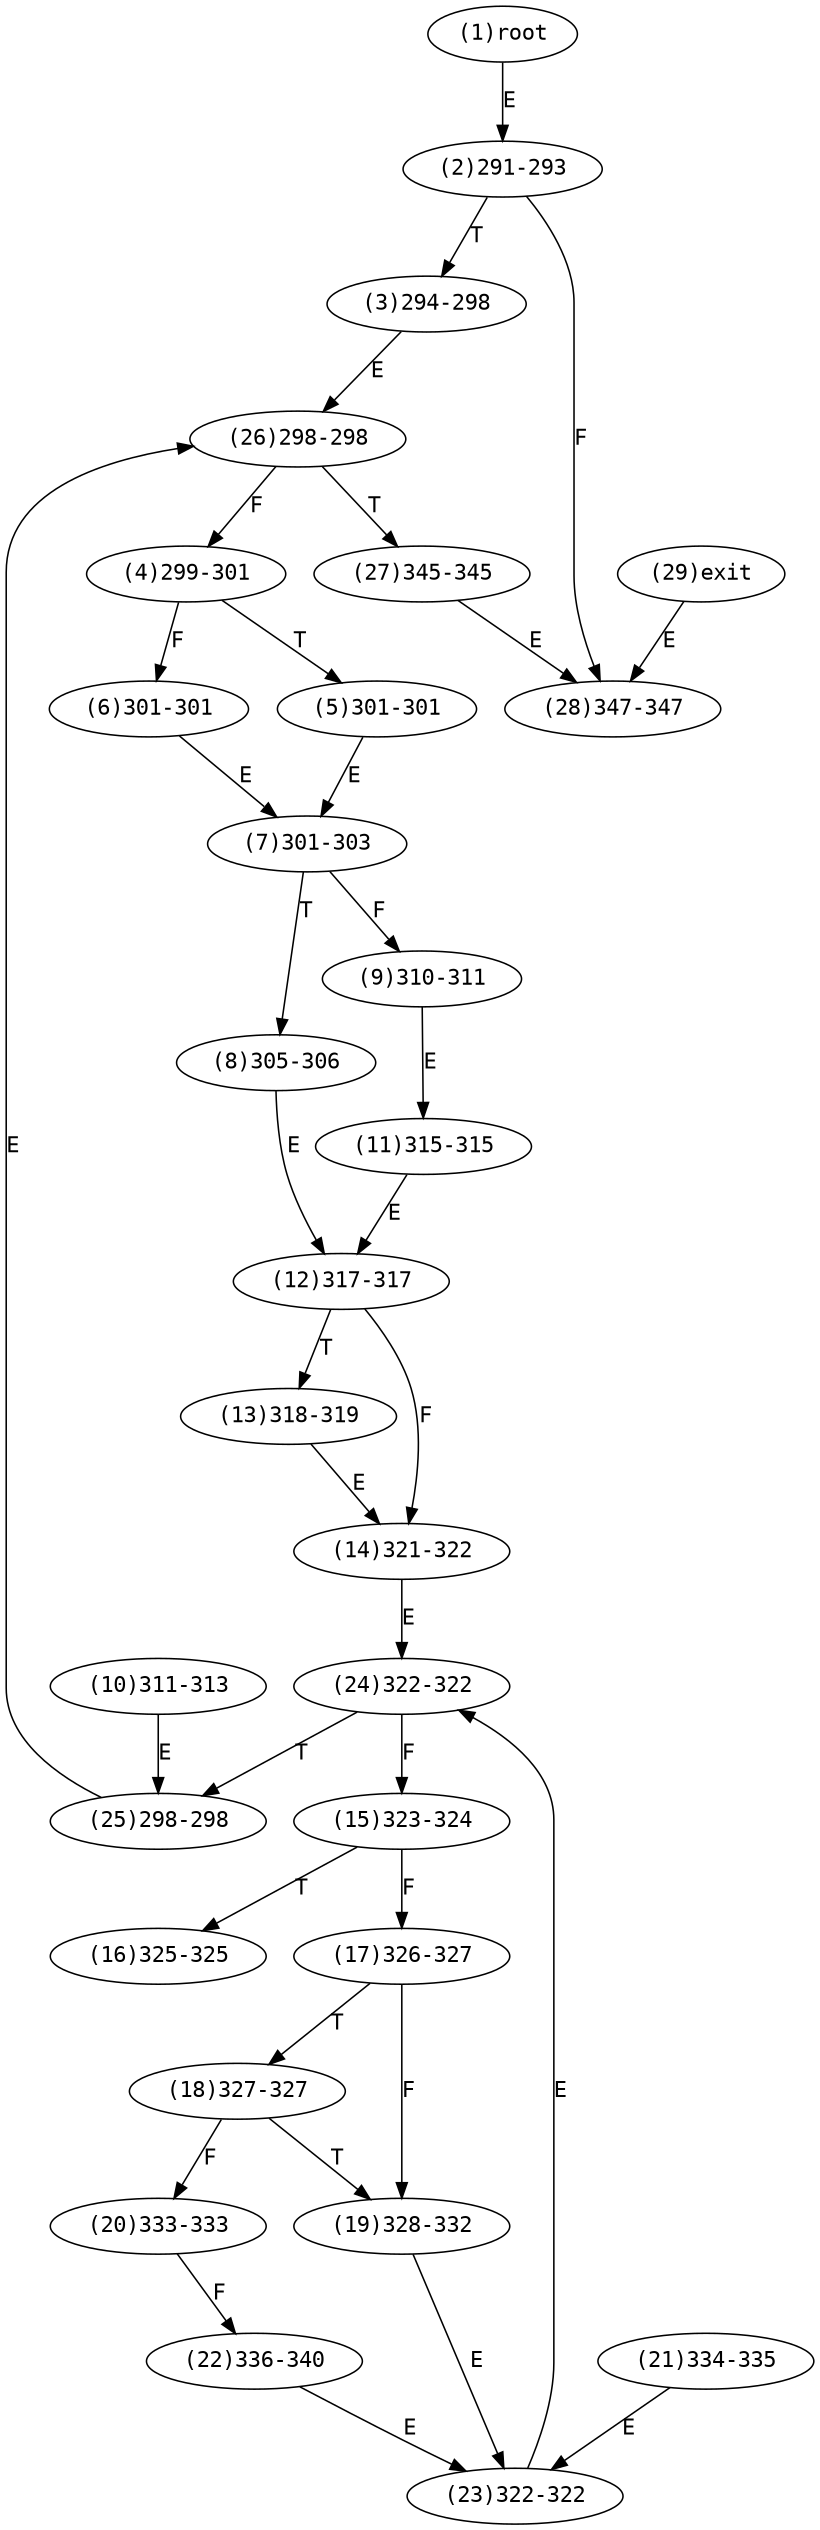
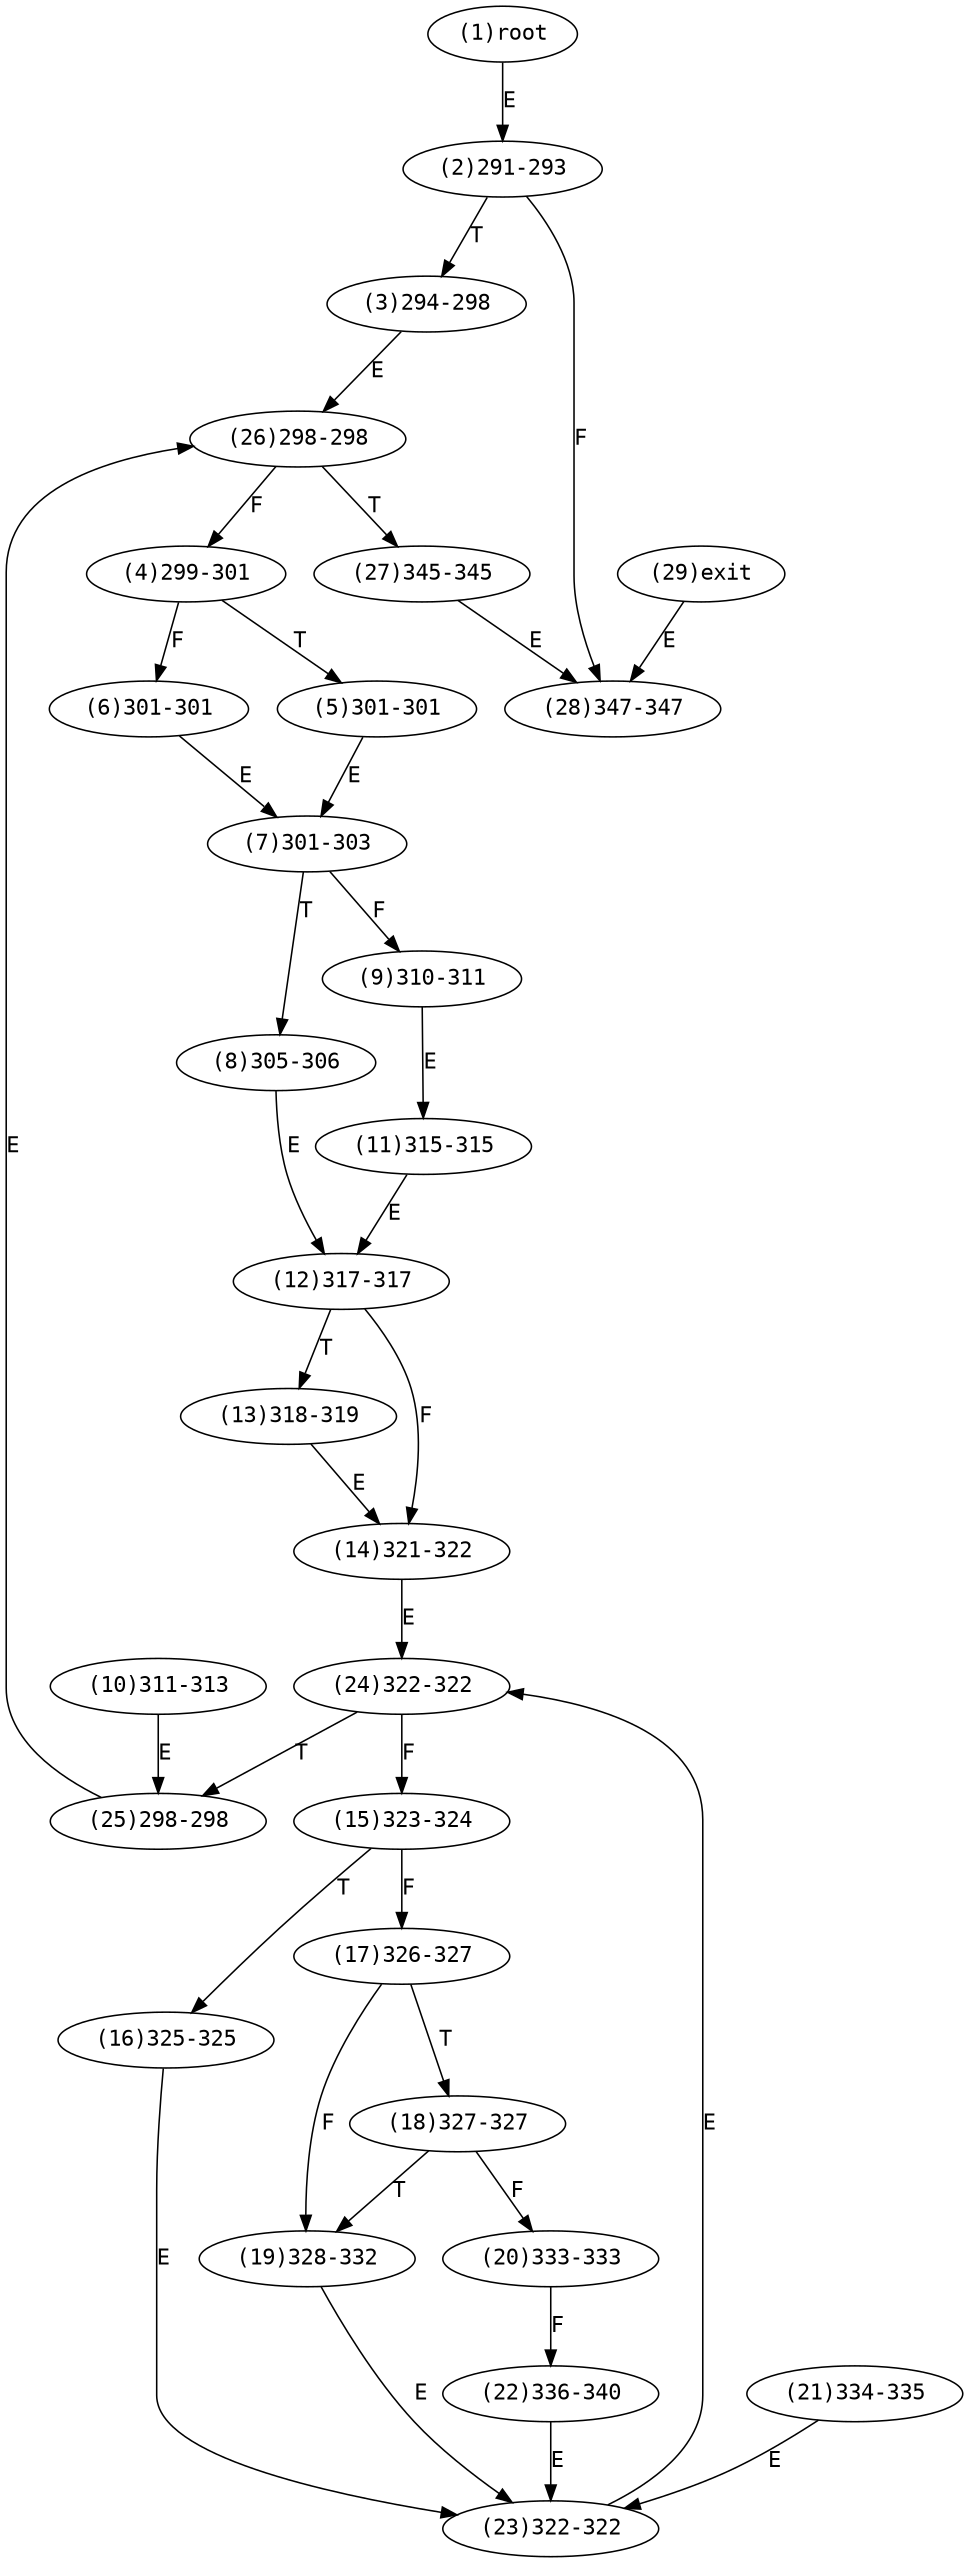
edge "(16)325-325" -> "(23)322-322": added, label "E"
